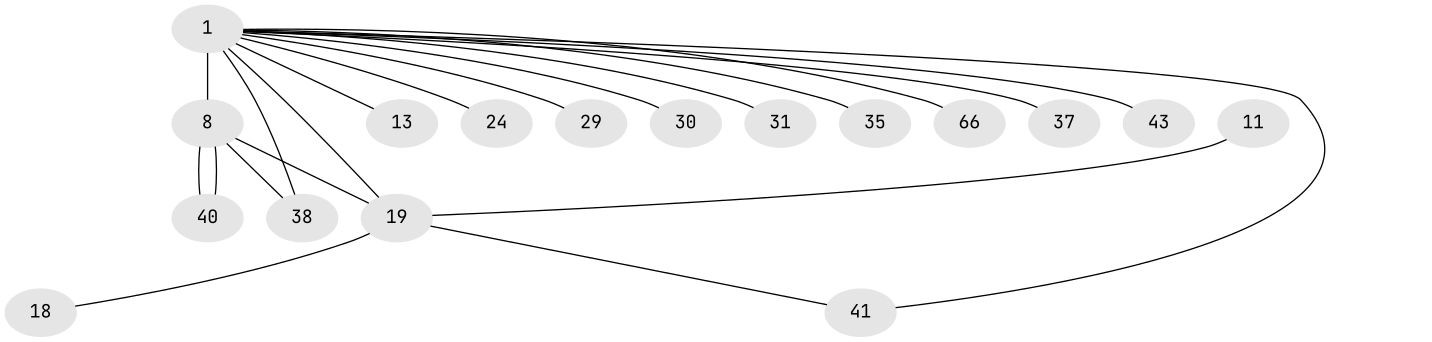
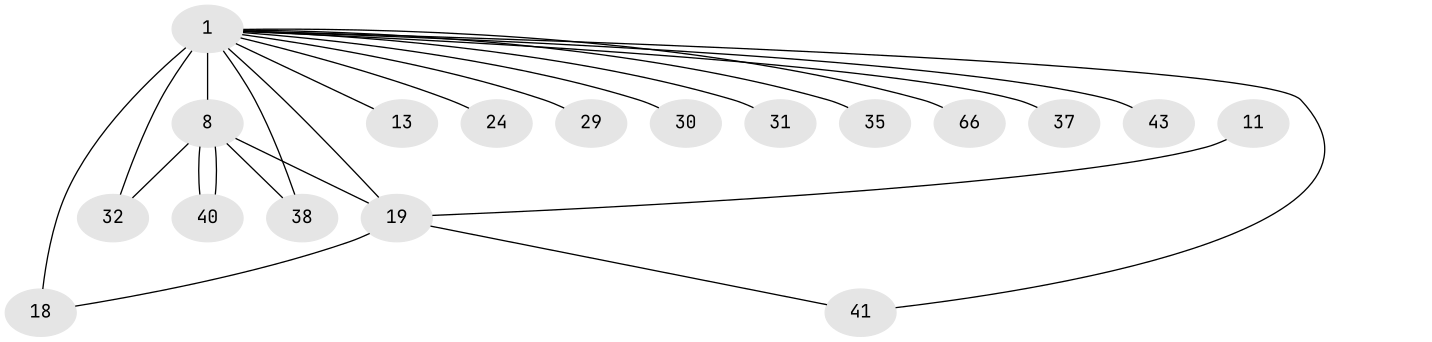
edge "1" -- "18": added
node "32": added
